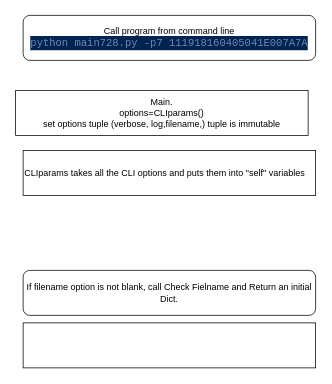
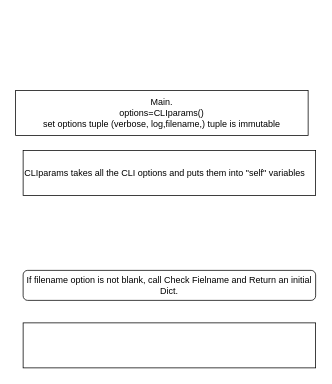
node "Call program from command line python main728.py -p7 111918160405041E007A7A": removed
node "If filename option is not blank, call Check Fielname and Return an initial Dict.": size 293x45 -> 293x30
